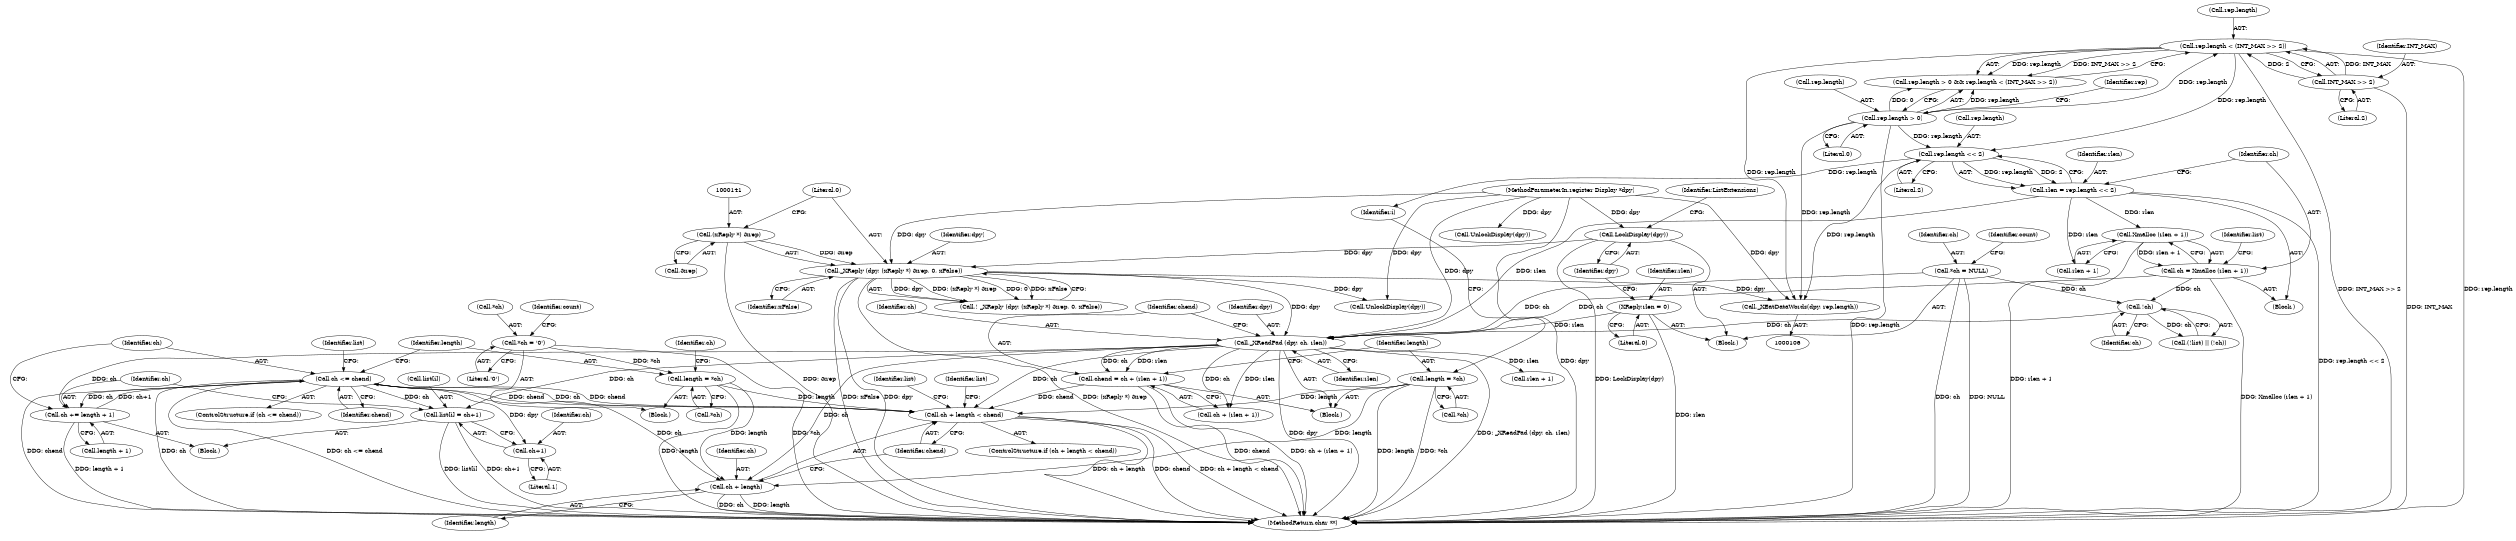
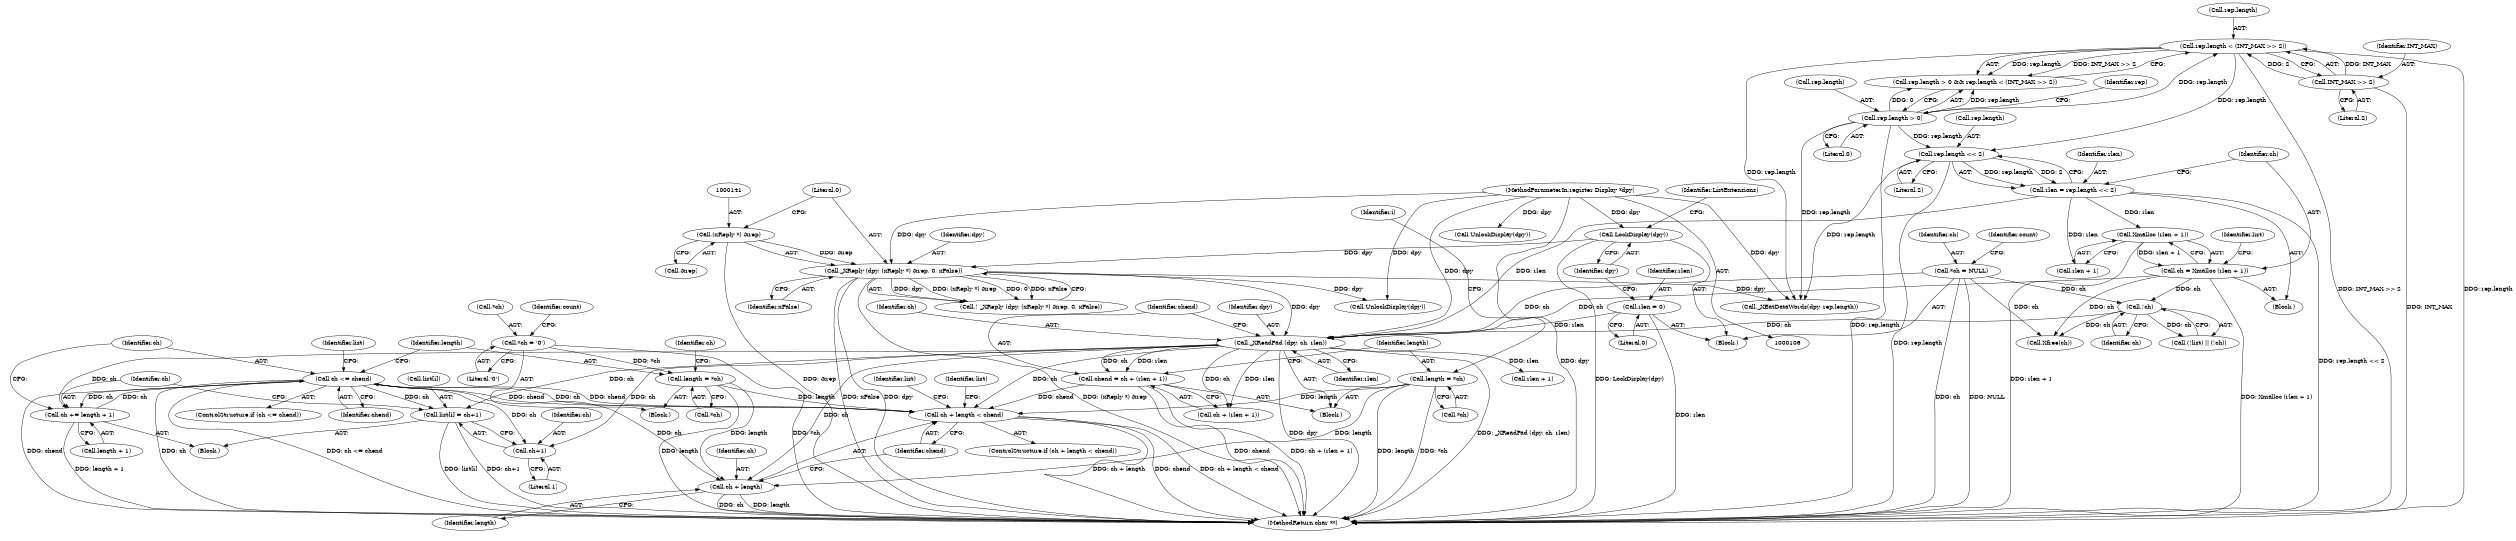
edge "(Call,rep.length << 2)" -> "(Identifier,i)": now "(Call,rep.length << 2)" -> "(MethodReturn,char **)"
node "(XReply,rlen = 0)": label "(XReply,rlen = 0)" -> "(Call,rlen = 0)"
edge "(Call,_XEatDataWords(dpy, rep.length))" -> "1000106": now "(MethodParameterIn,register Display *dpy)" -> "1000106"
node "(Call,Xfree(ch))": added
edge "(Call,_XReadPad (dpy, ch, rlen))" -> "(Call,ch+1)": added, label "DDG: ch"
edge "(Call,ch += length + 1)" -> "(Call,ch <= chend)": label "DDG: ch+1" -> "DDG: ch"
edge "(Call,ch <= chend)" -> "(Call,ch+1)": label "DDG: dpy" -> "DDG: ch"
